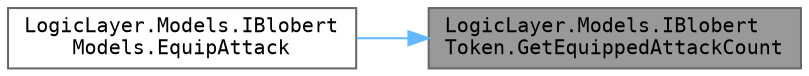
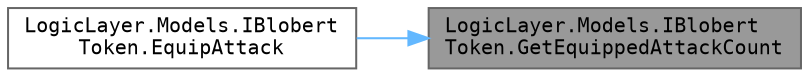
node "LogicLayer.Models.IBlobert Models.EquipAttack": label "LogicLayer.Models.IBlobert Models.EquipAttack" -> "LogicLayer.Models.IBlobert Token.EquipAttack"
